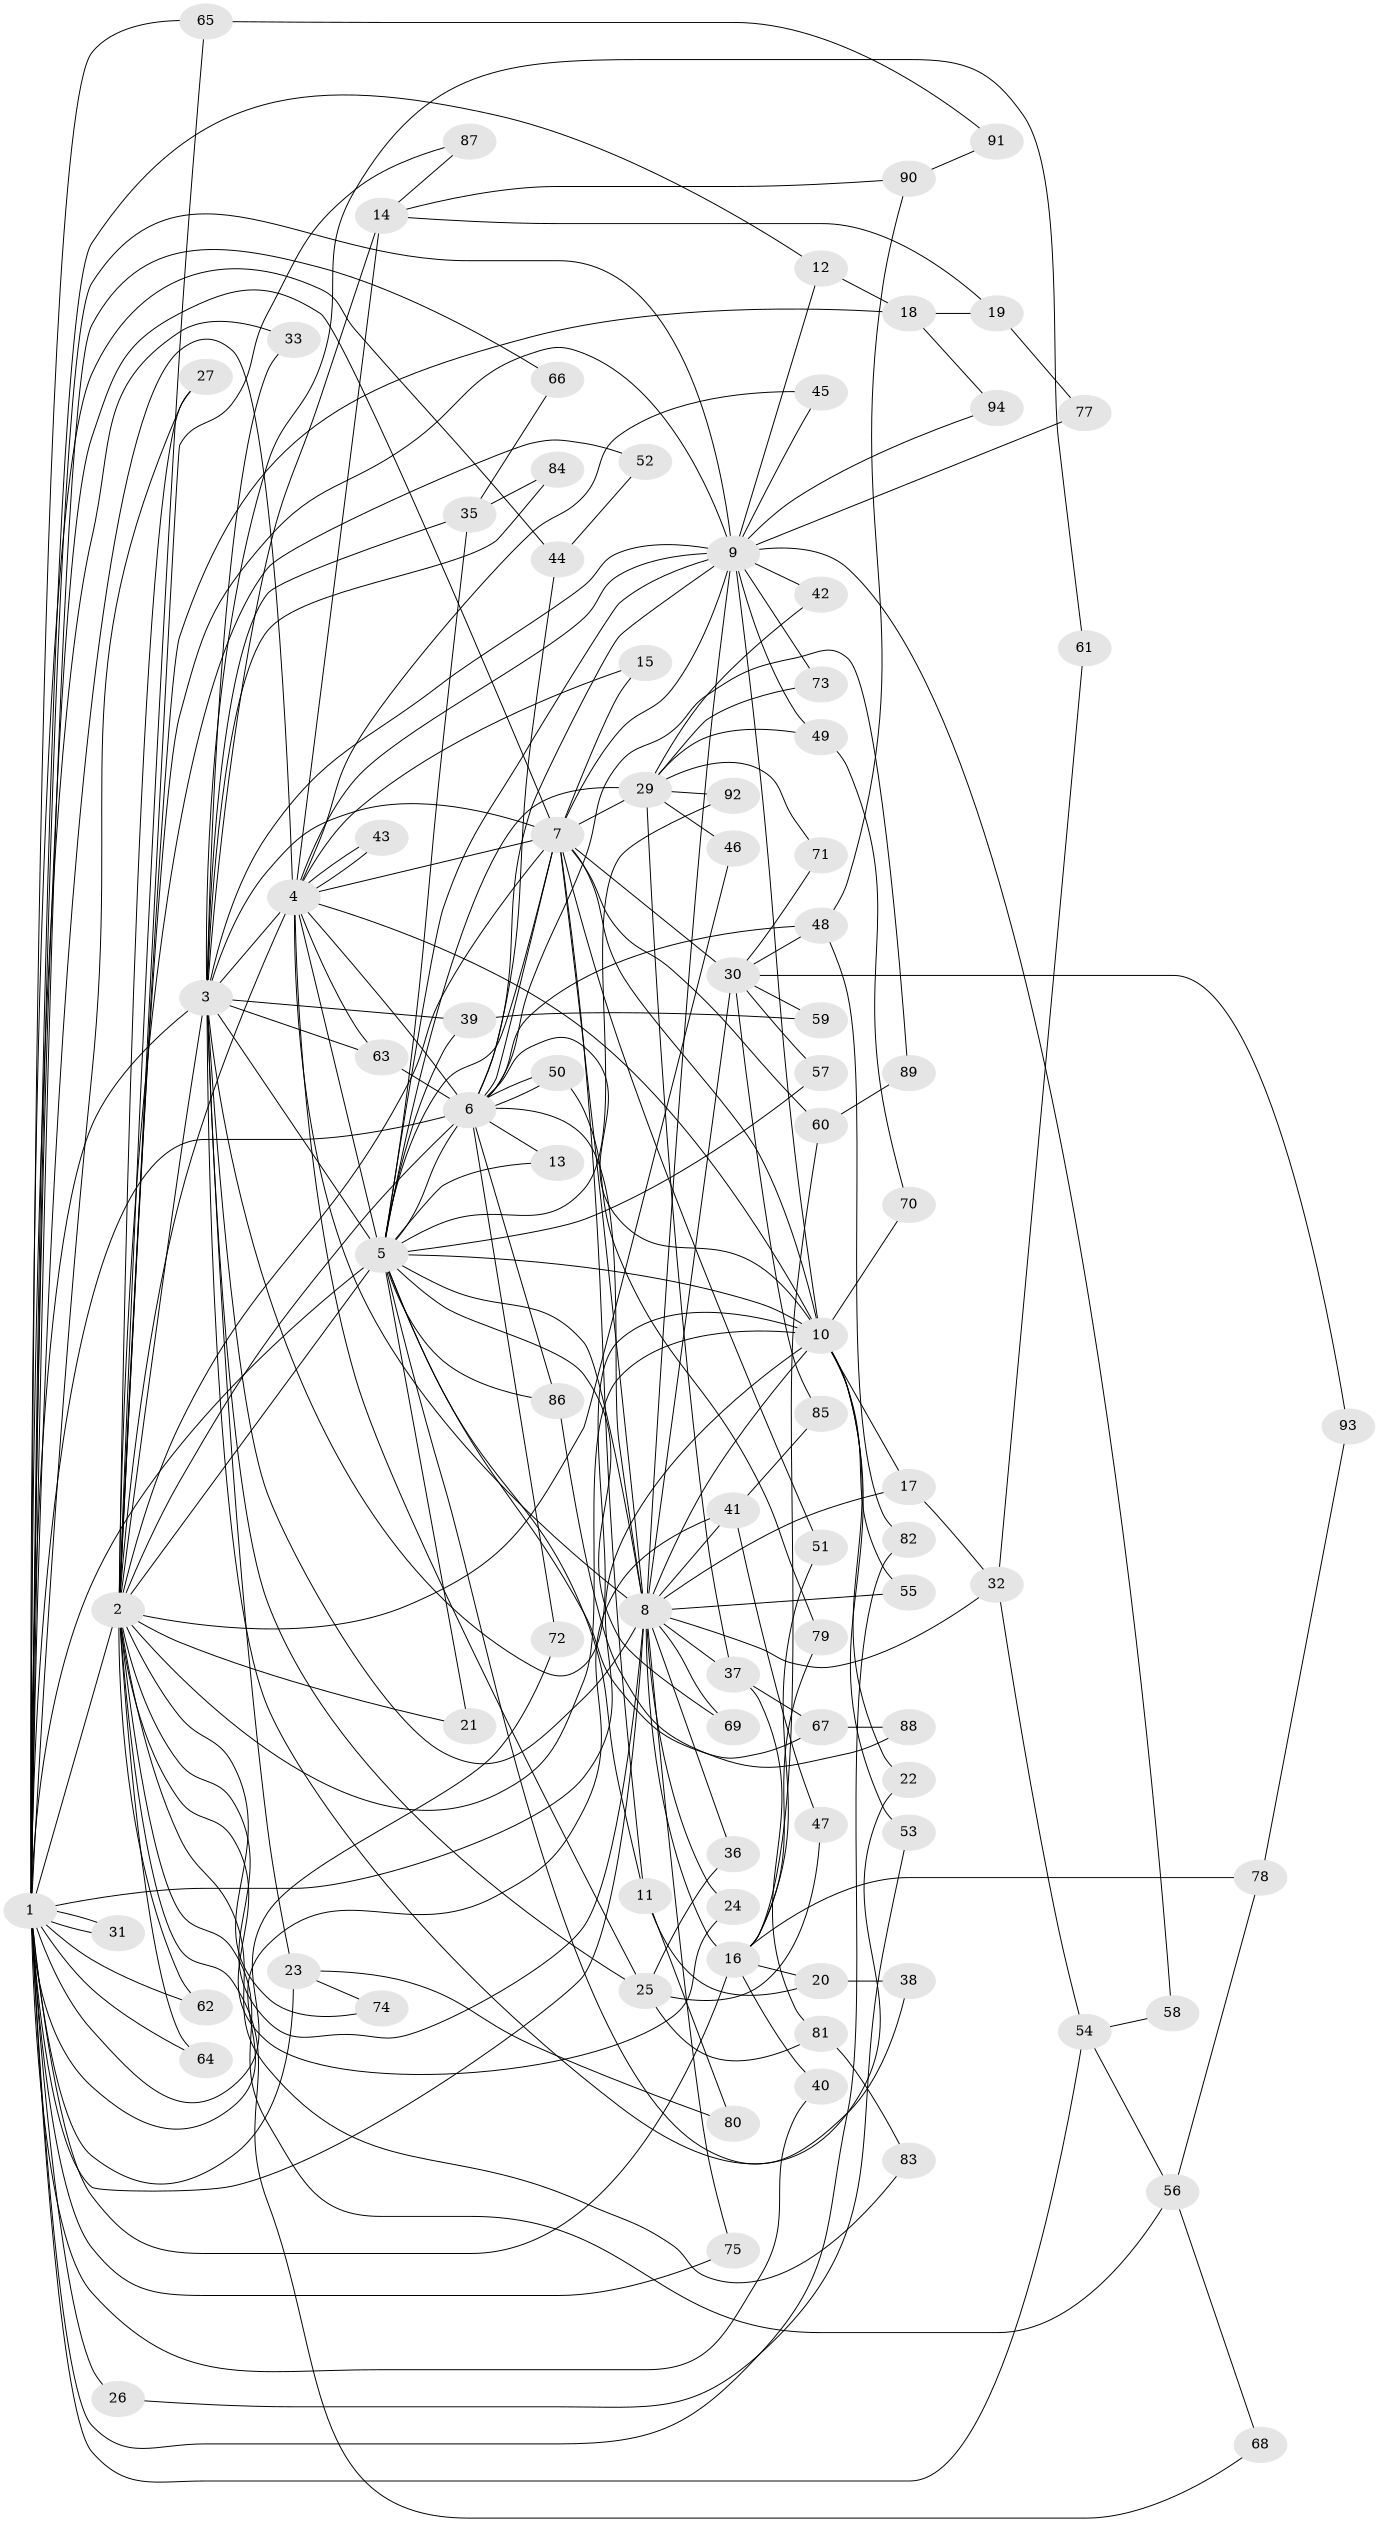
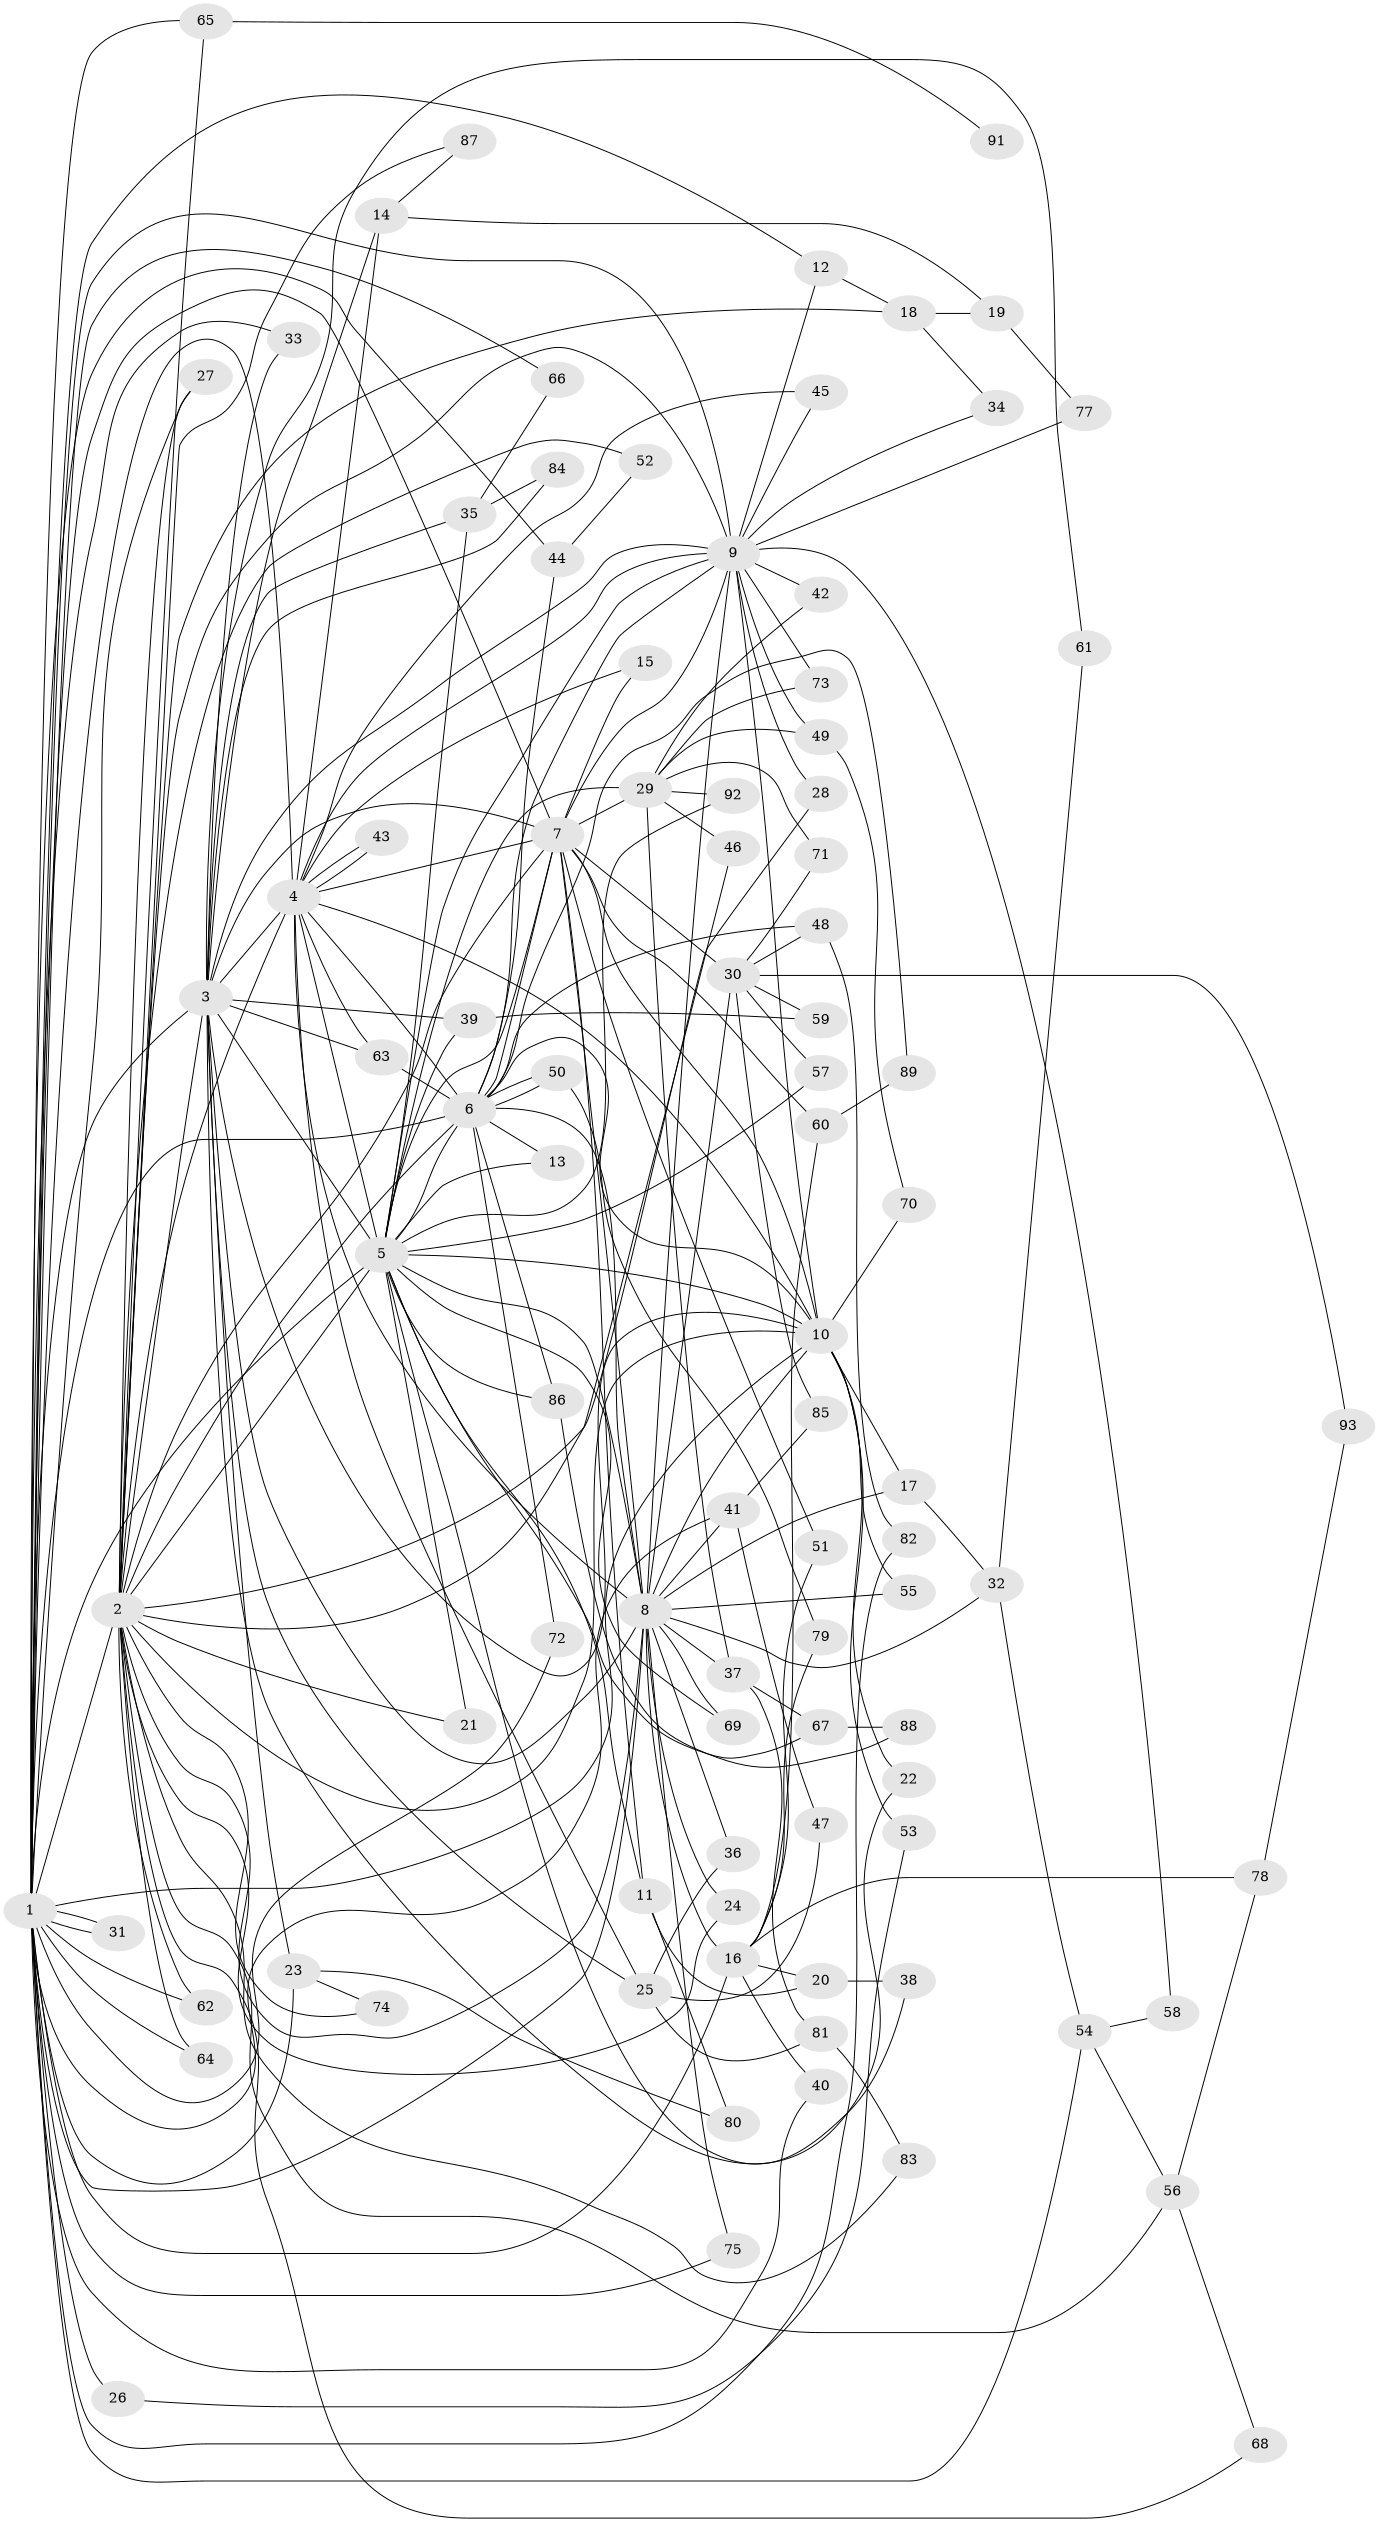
node "90": removed
node "94": label "94" -> "34"
node "28": added
